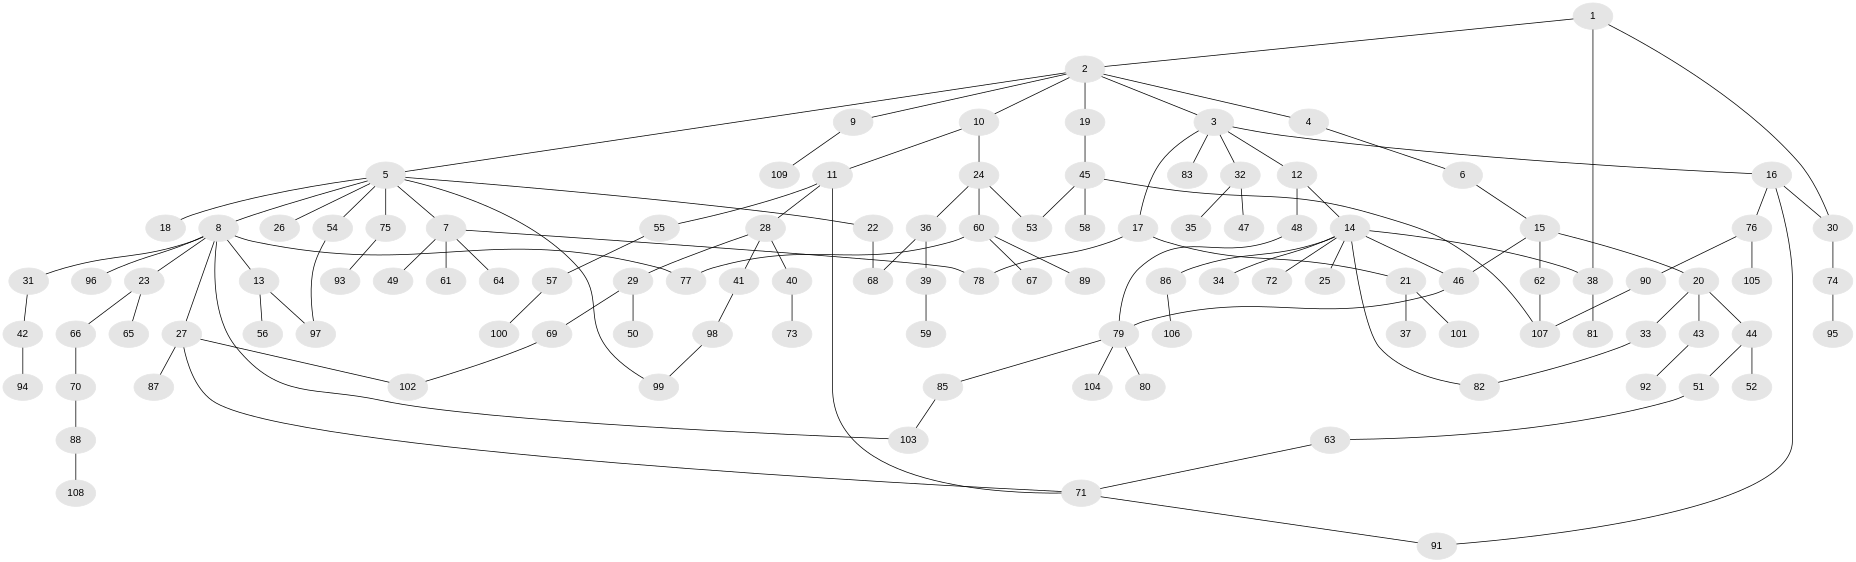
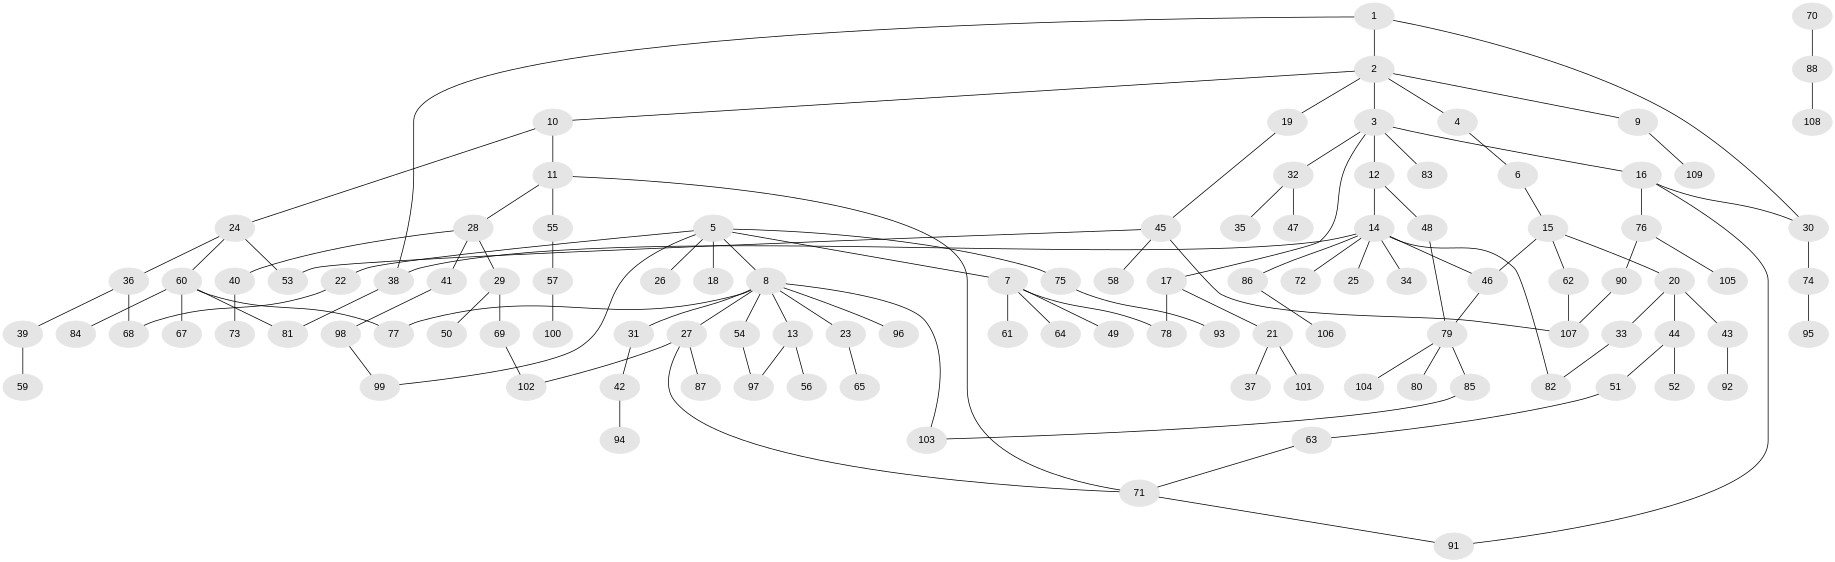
edge "2" -- "5": removed
edge "5" -- "54": now "8" -- "54"
node "89": label "89" -> "84"
edge "60" -- "81": added
node "66": removed
